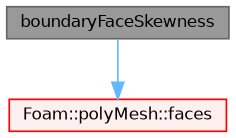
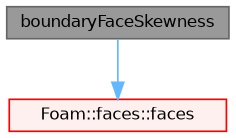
node "Foam::polyMesh::faces": label "Foam::polyMesh::faces" -> "Foam::faces::faces"
